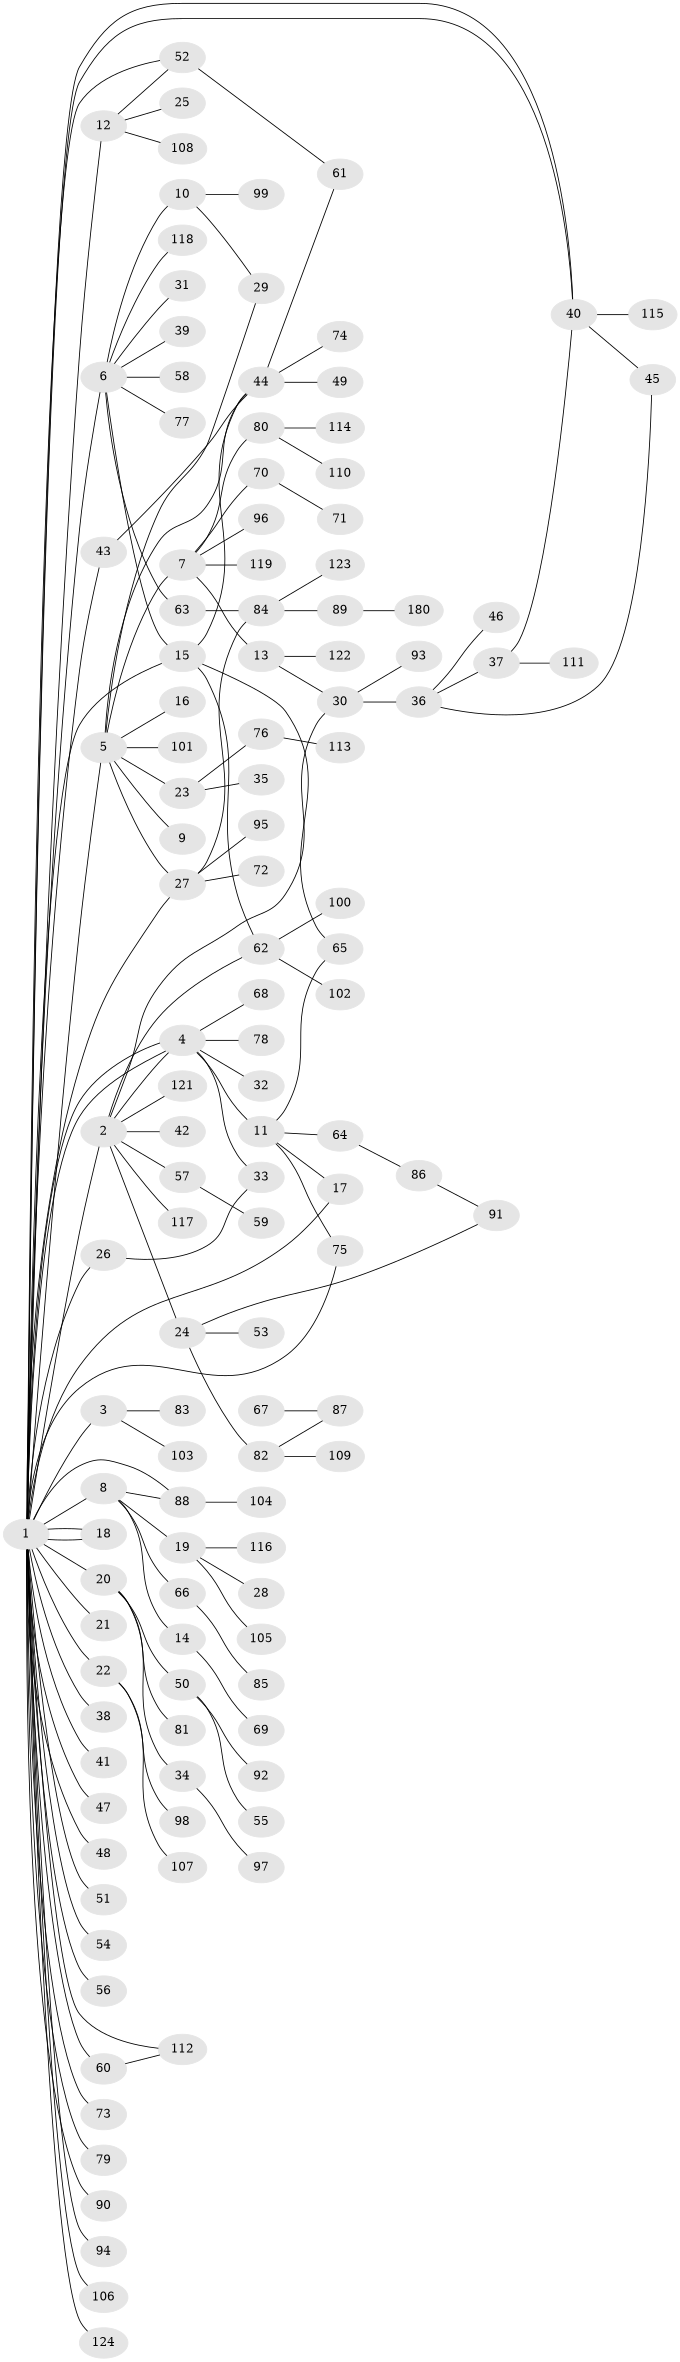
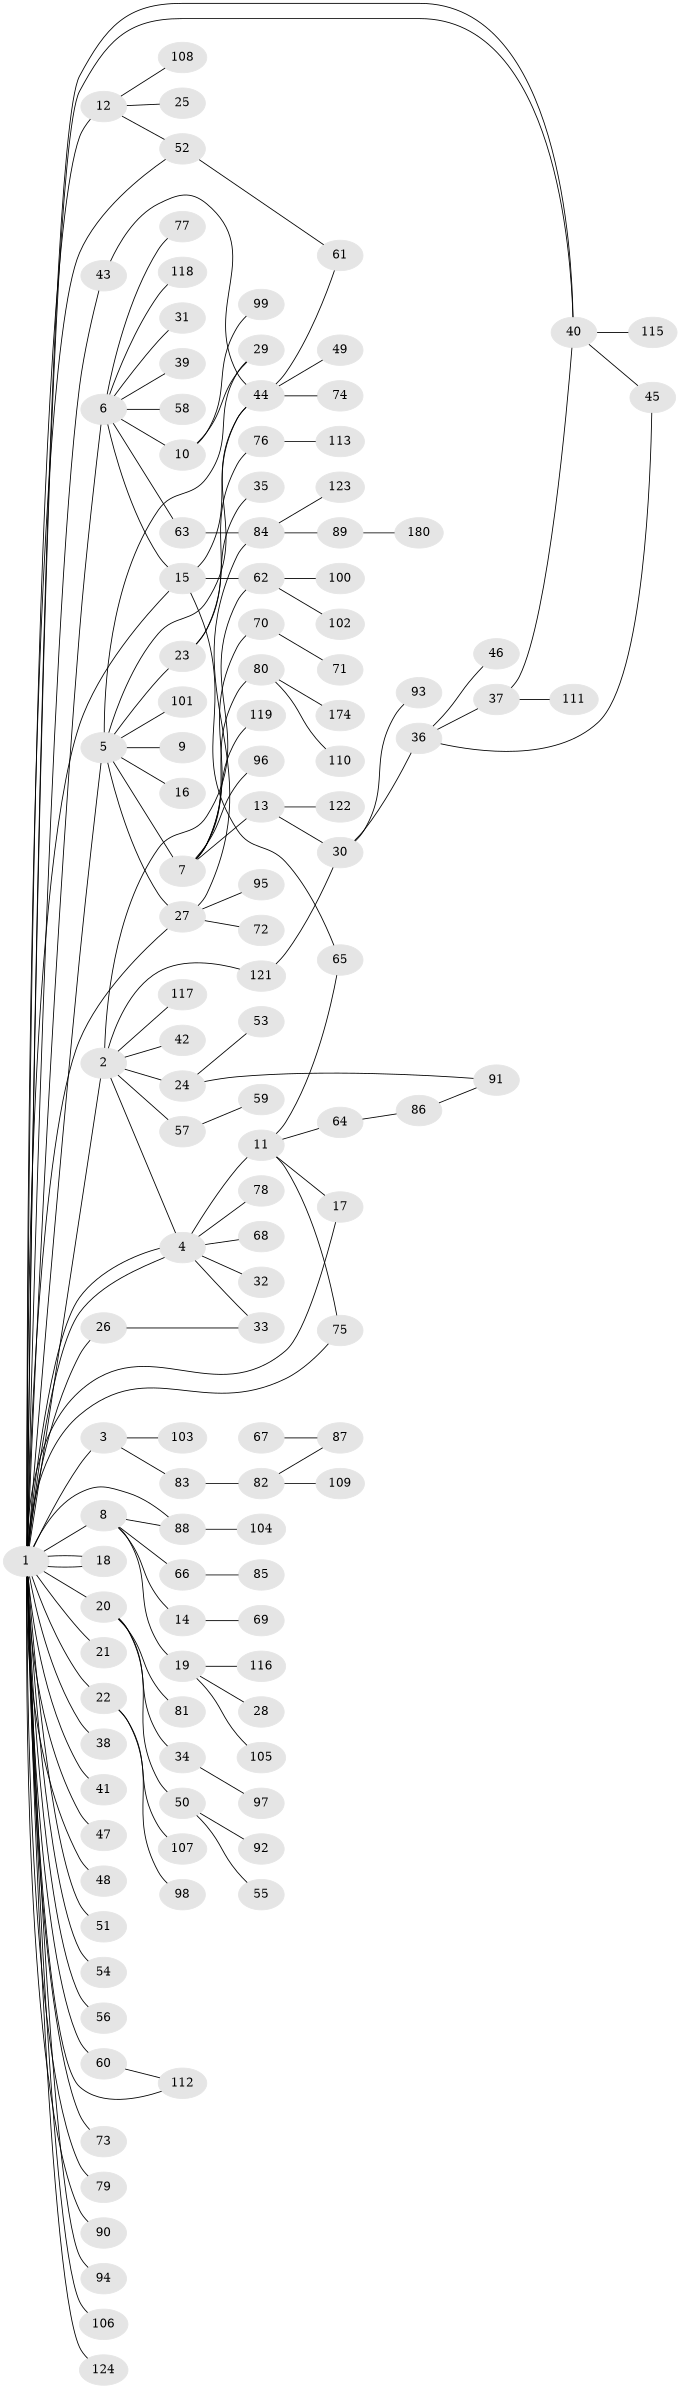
node "114": label "114" -> "174"
edge "30" -- "2": now "30" -- "121"
edge "24" -- "82": now "83" -- "82"
